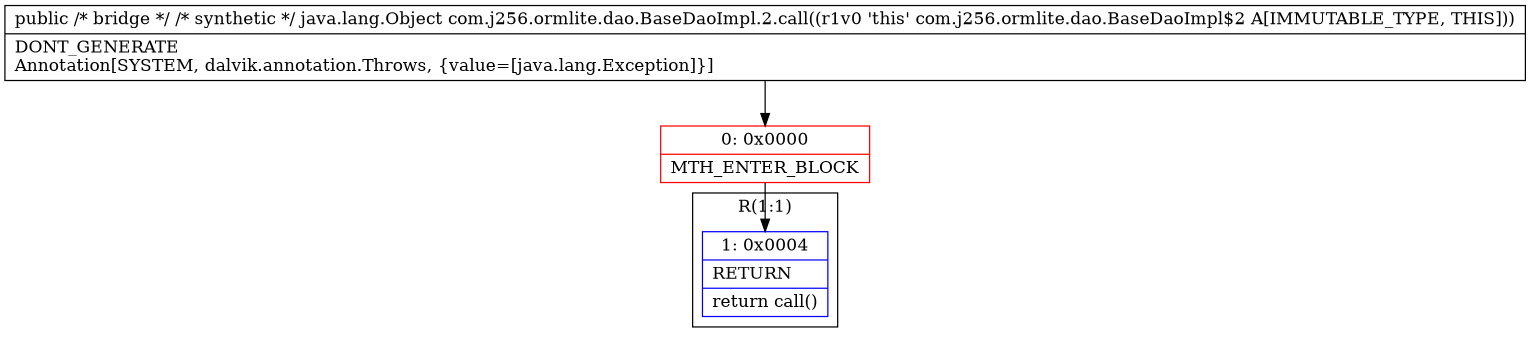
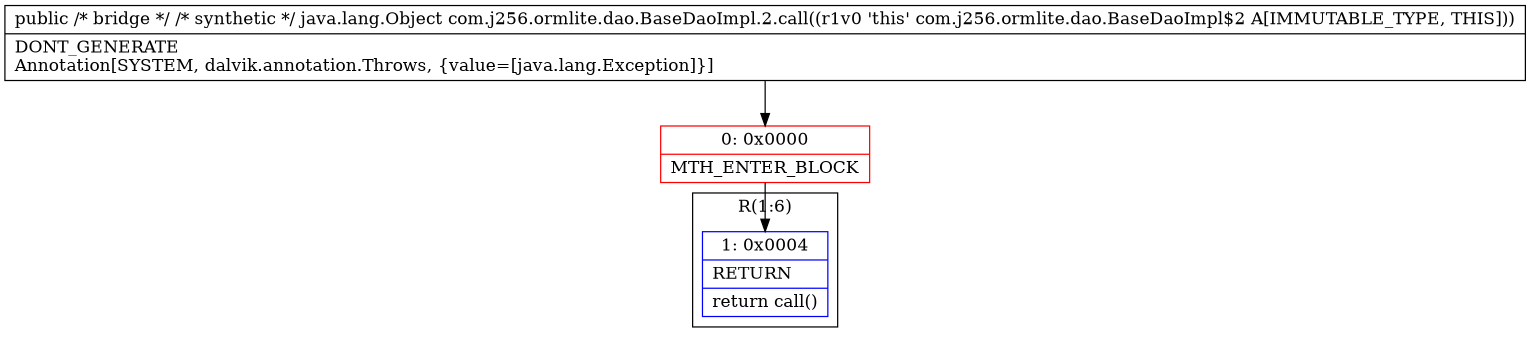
cluster "R(1:1)": label "R(1:1)" -> "R(1:6)"
